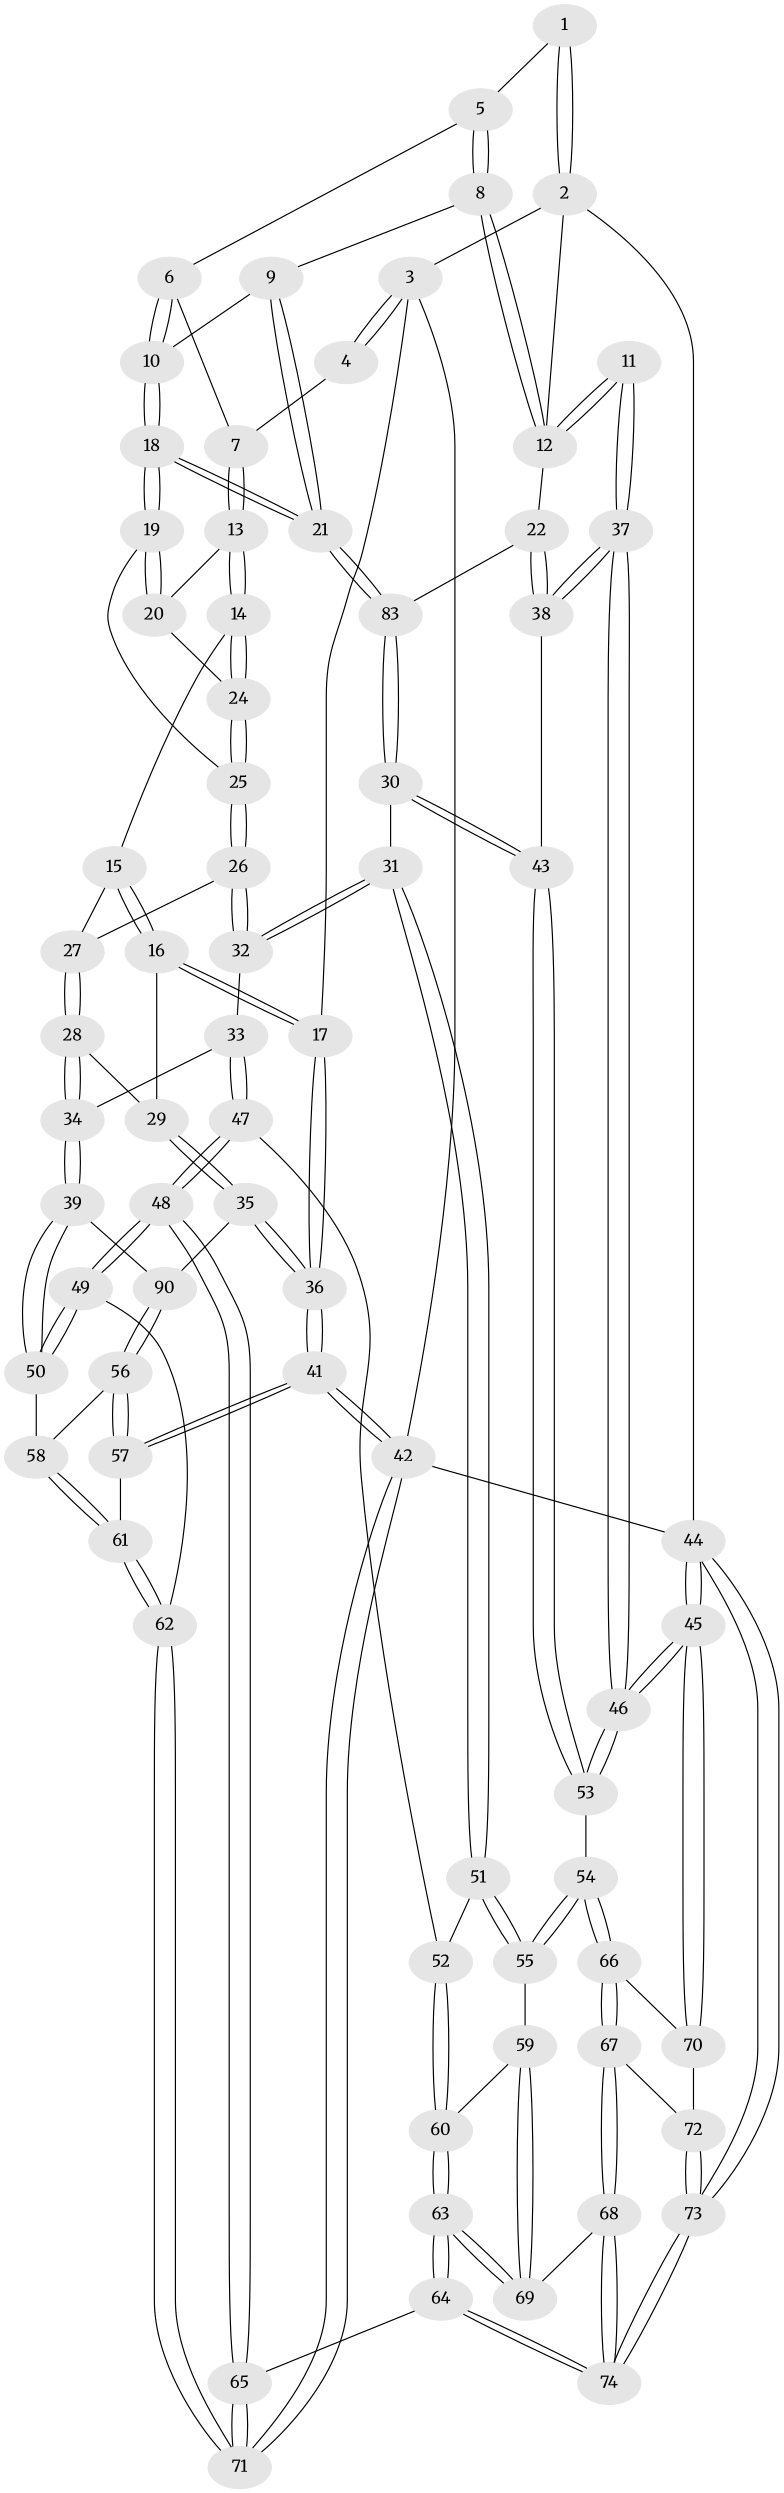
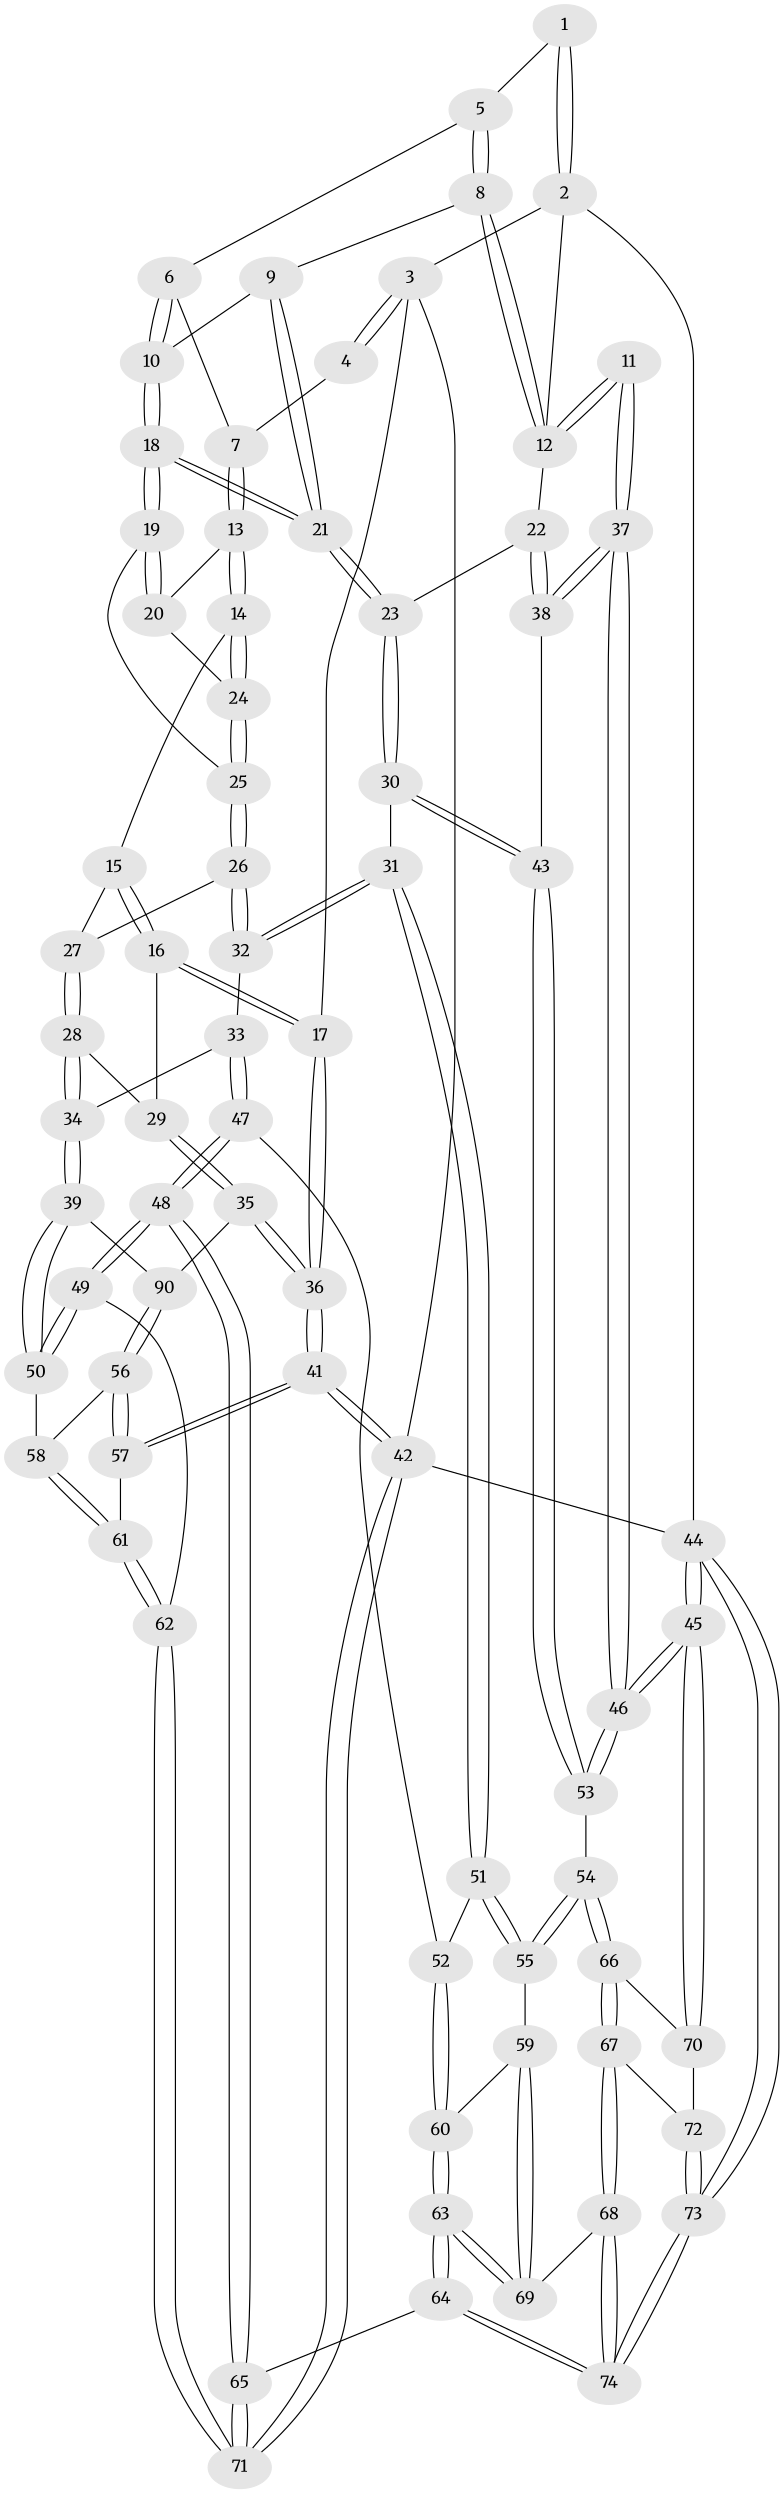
node "83": label "83" -> "23"
